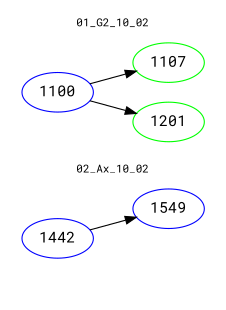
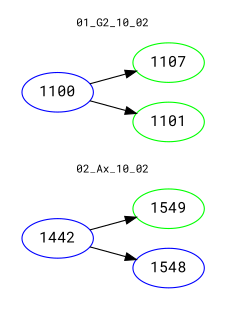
node "1201": label "1201" -> "1101"
node "1549": color blue -> green
node "1548": added
